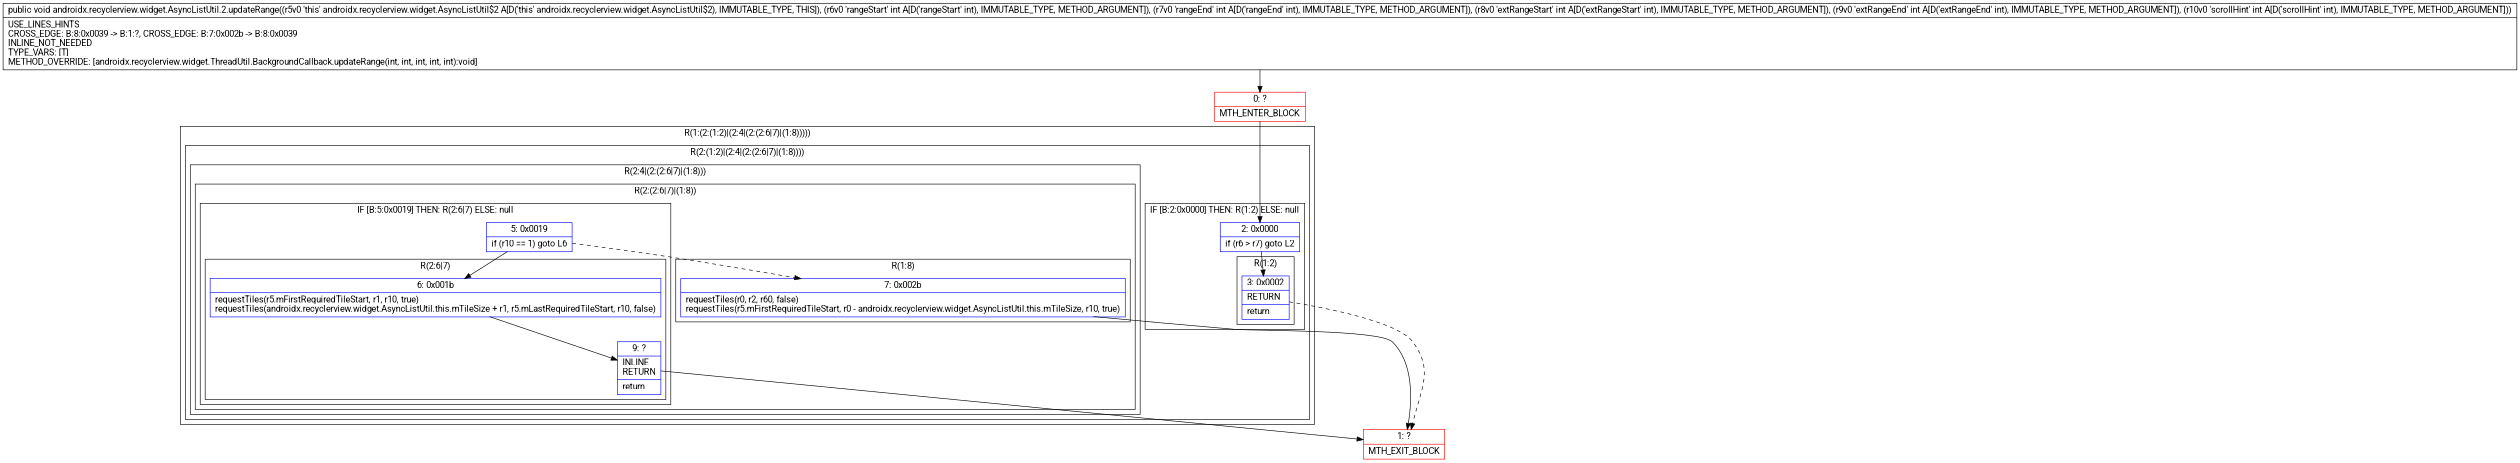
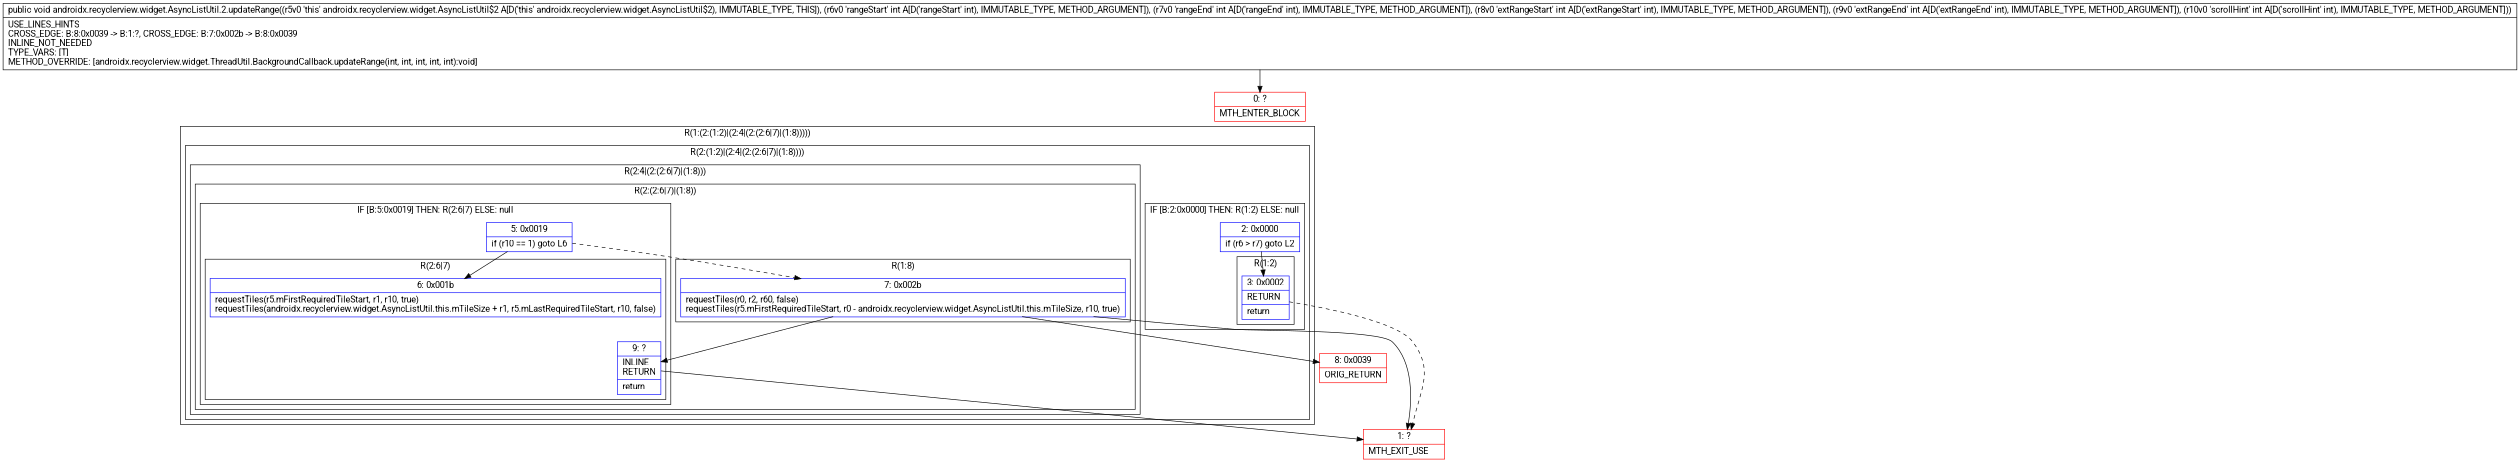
edge "0: ?" -> "2: 0x0000": removed
edge "6: 0x001b" -> "9: ?": now "7: 0x002b" -> "9: ?"
node "8: 0x0039": added
node "1: ?": text "MTH_EXIT_BLOCK" -> "MTH_EXIT_USE"
